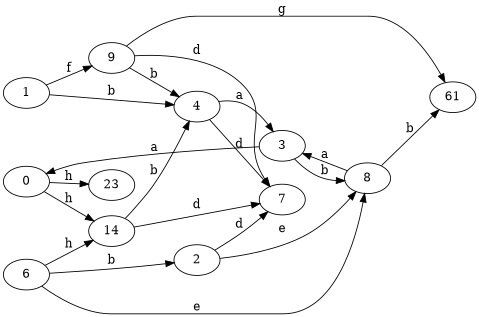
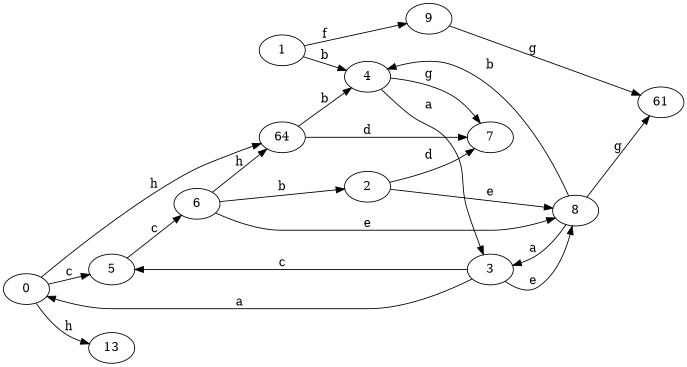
edge "9" -> "4": now "8" -> "4"
edge "9" -> "7": removed, label "d"
edge "8" -> "61": label "b" -> "g"
edge "4" -> "7": label "d" -> "g"
edge "3" -> "8": label "b" -> "e"
node "23": label "23" -> "13"
node "14": label "14" -> "64"
node "5": added
